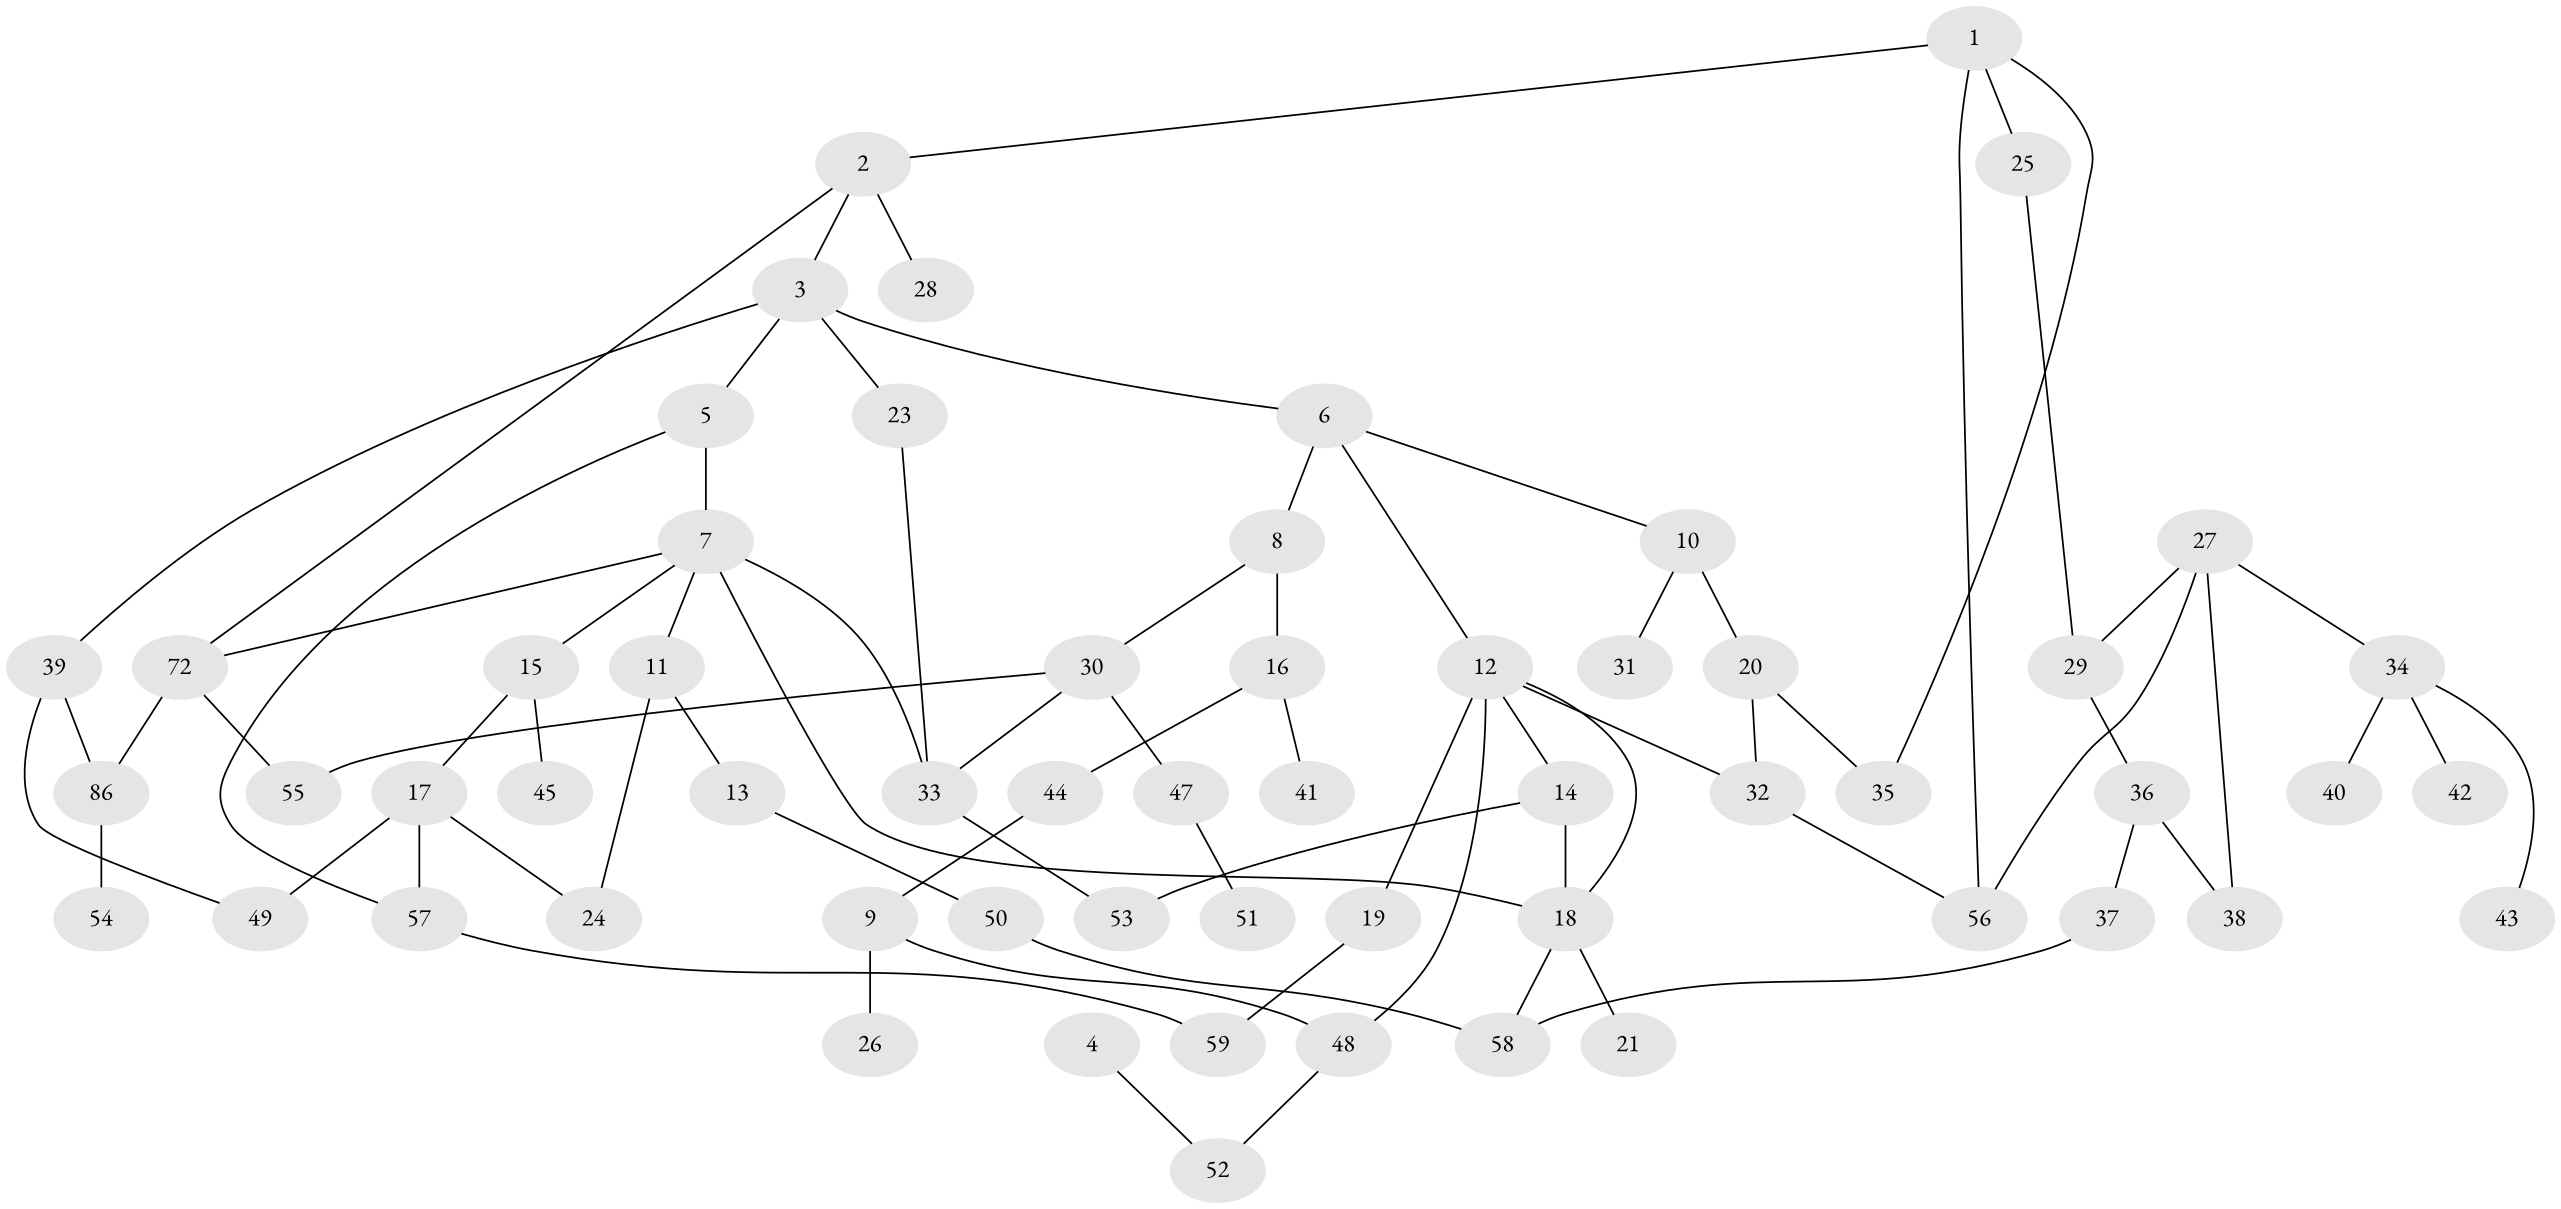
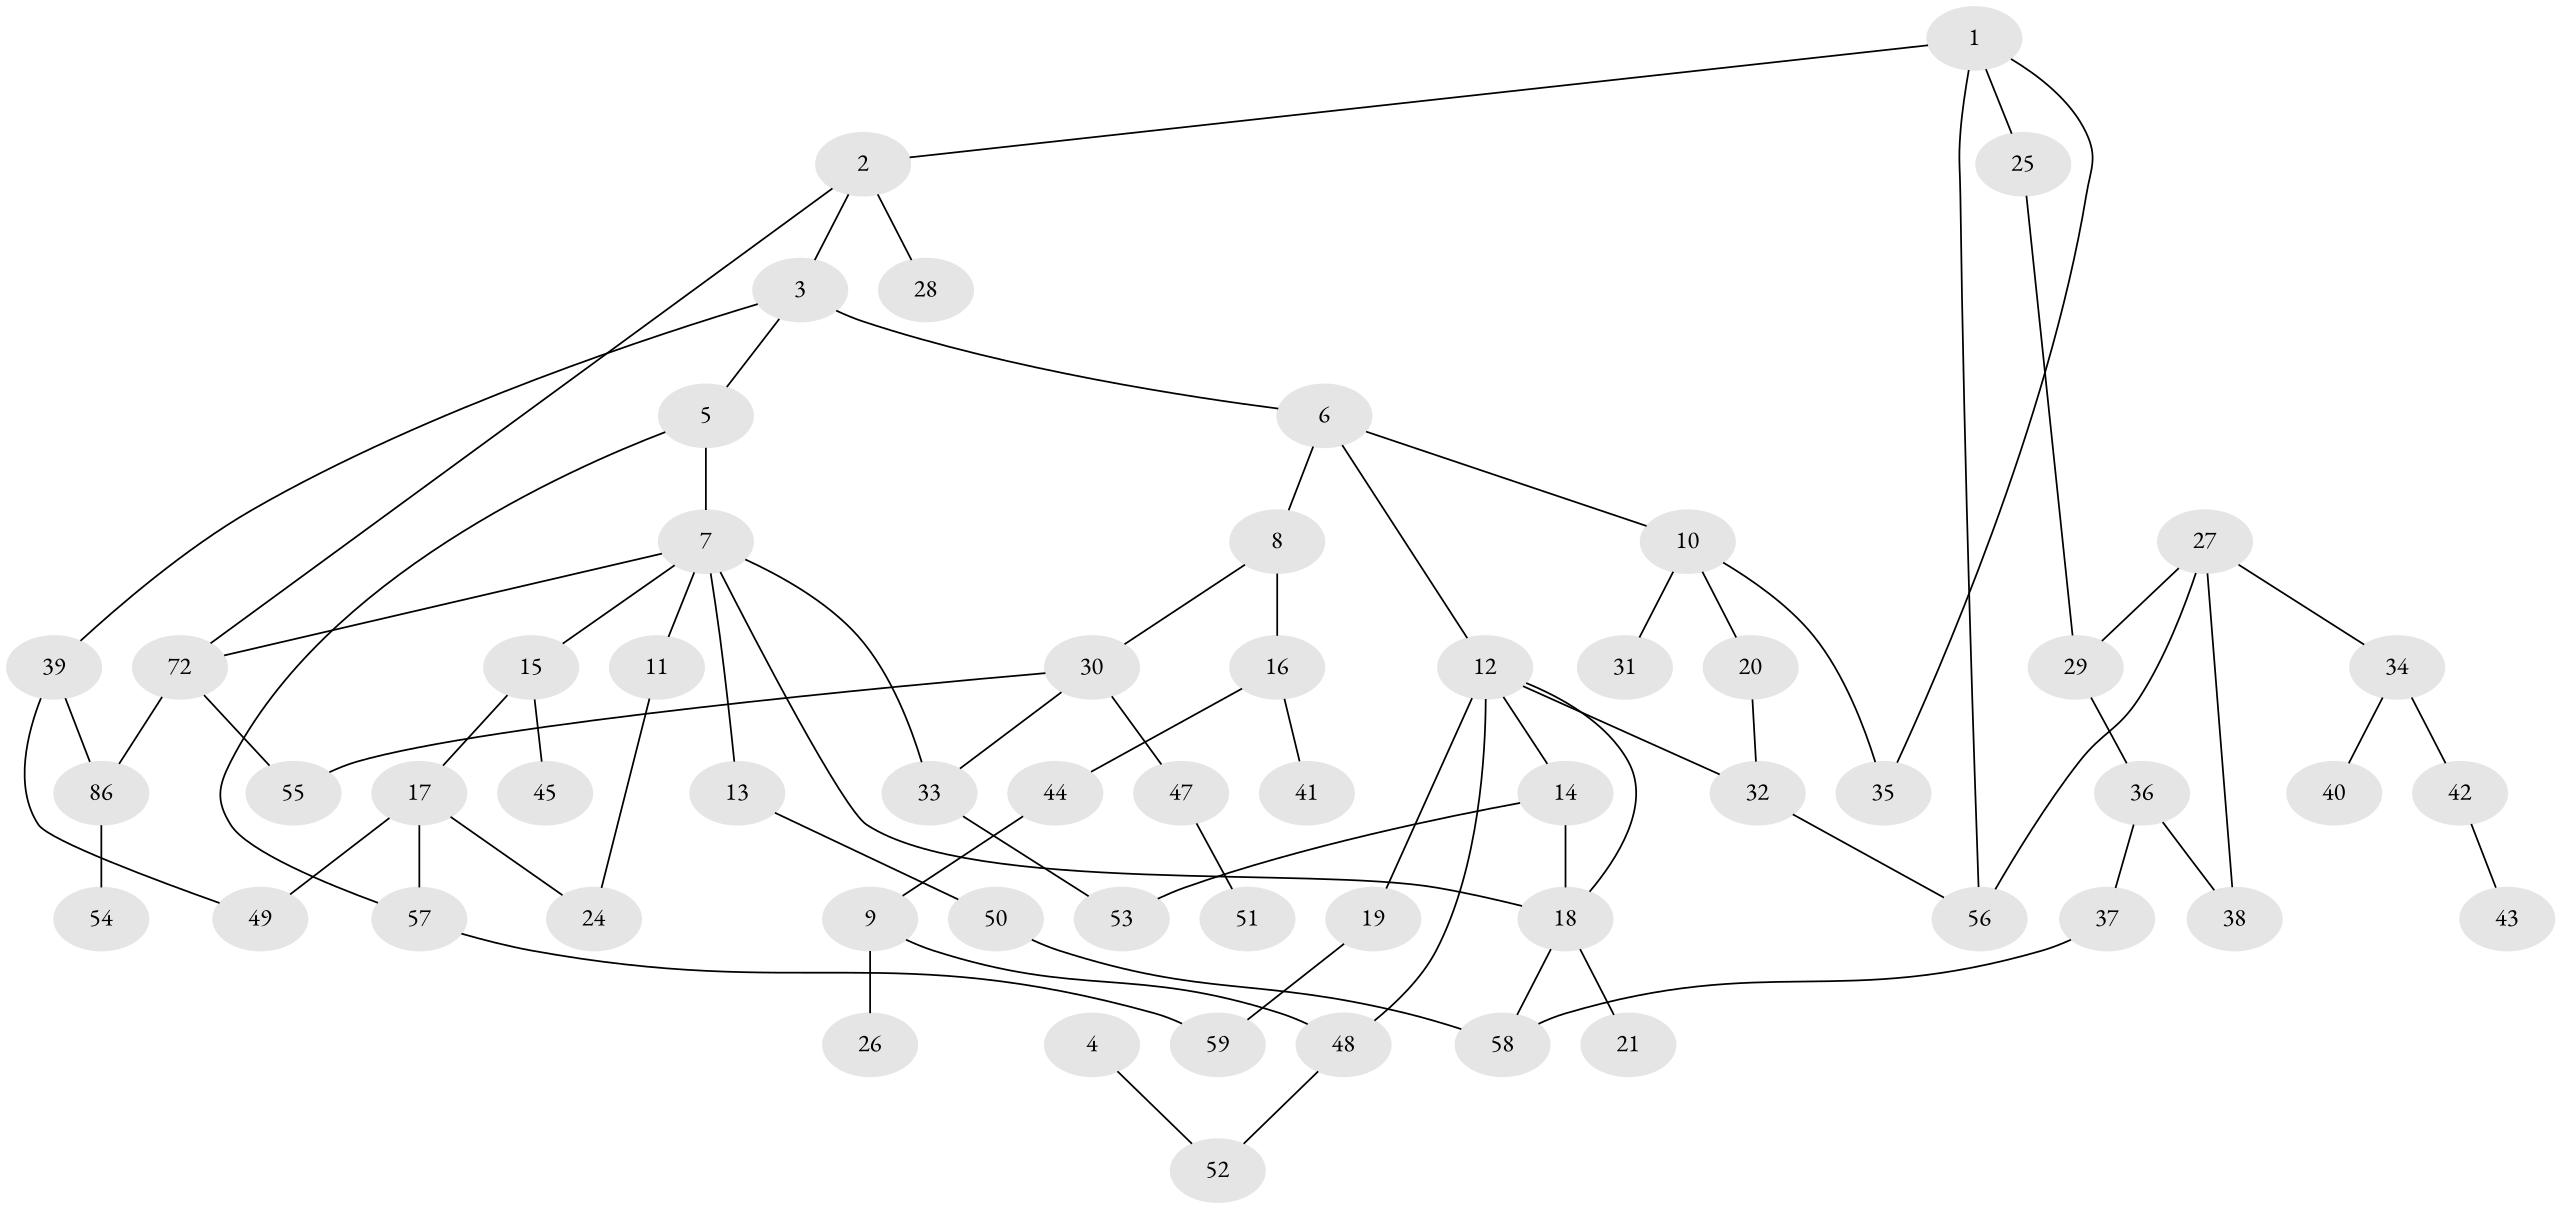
node "23": removed
edge "11" -- "13": now "7" -- "13"
edge "20" -- "35": now "10" -- "35"
edge "34" -- "43": now "42" -- "43"
